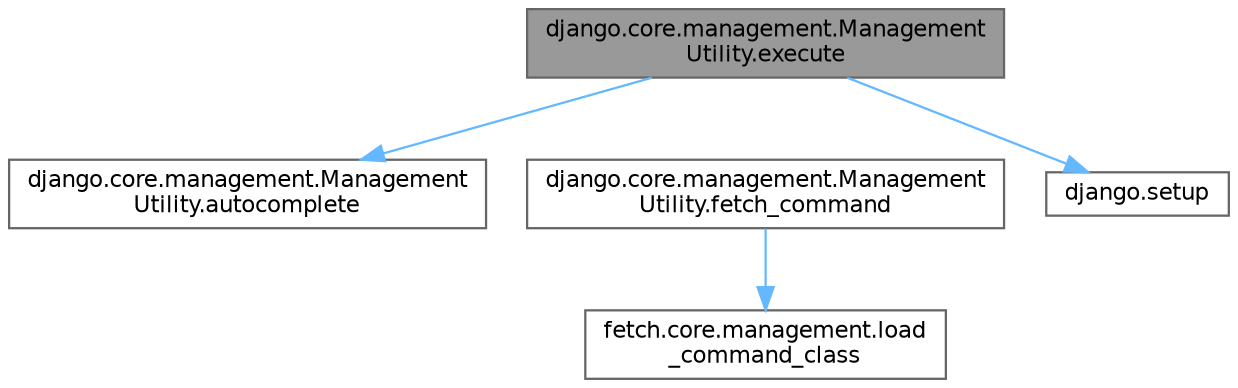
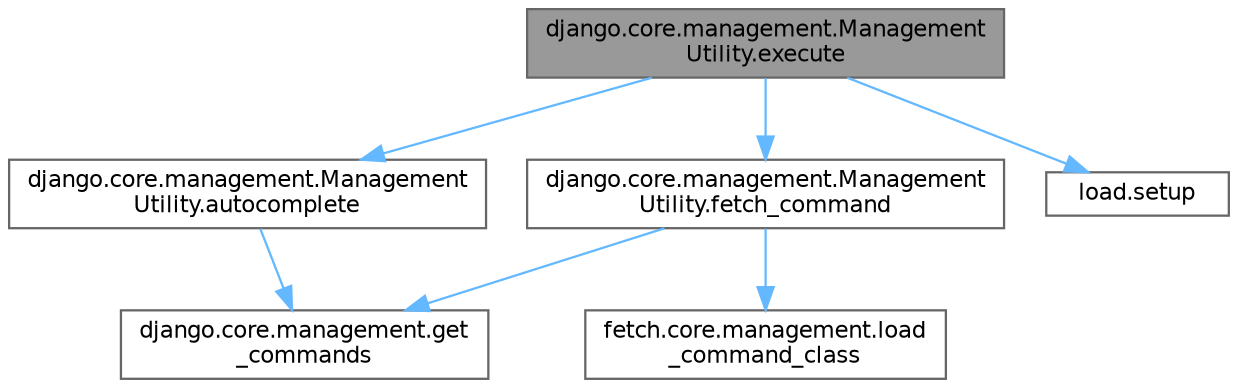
edge "django.core.management.Management Utility.execute" -> "django.core.management.Management Utility.fetch_command": added
node "django.setup": label "django.setup" -> "load.setup"
node "django.core.management.get _commands": added
